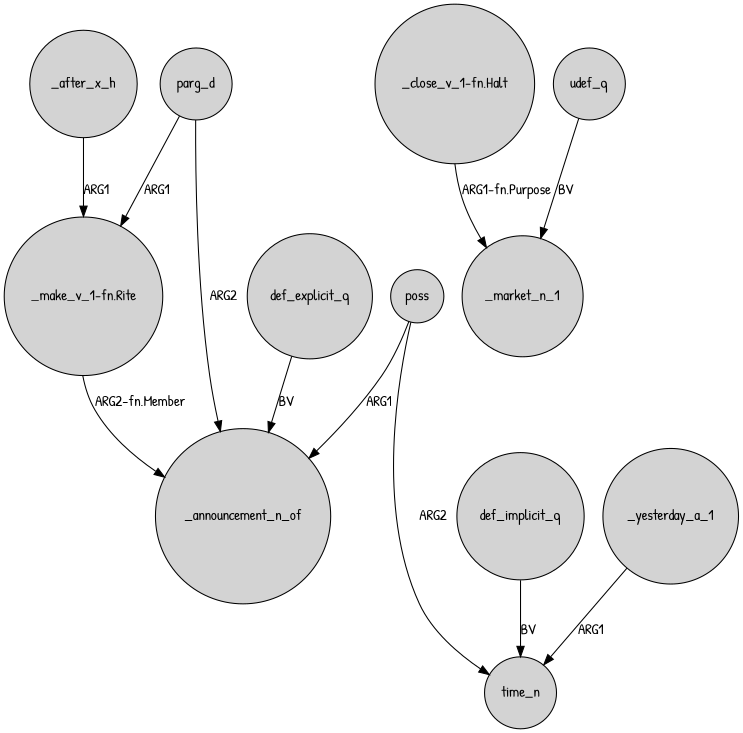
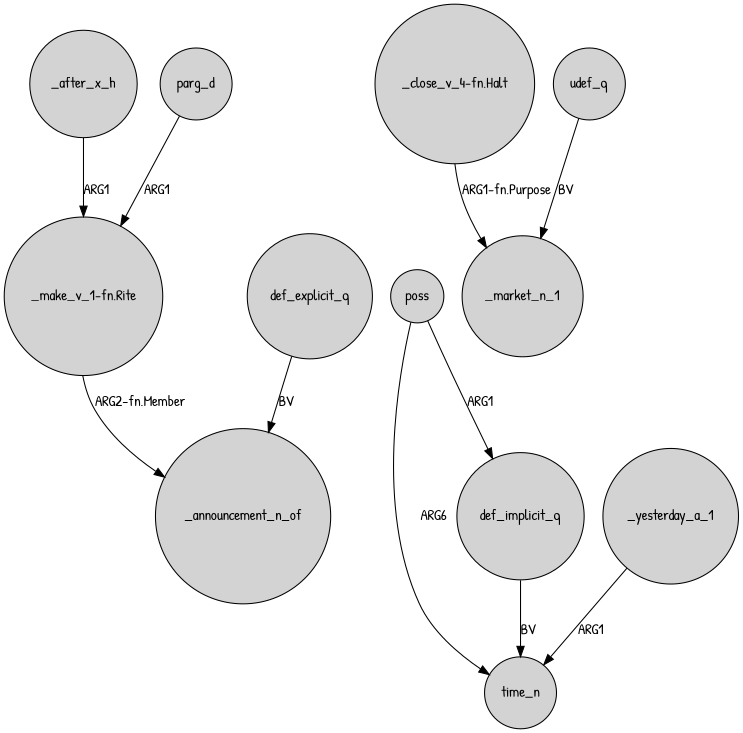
node "_close_v_1-fn.Halt": label "_close_v_1-fn.Halt" -> "_close_v_4-fn.Halt"
edge "parg_d" -> "_announcement_n_of": removed, label "ARG2"
edge "poss" -> "_announcement_n_of": now "poss" -> "def_implicit_q"
edge "poss" -> "time_n": label "ARG2" -> "ARG6"
